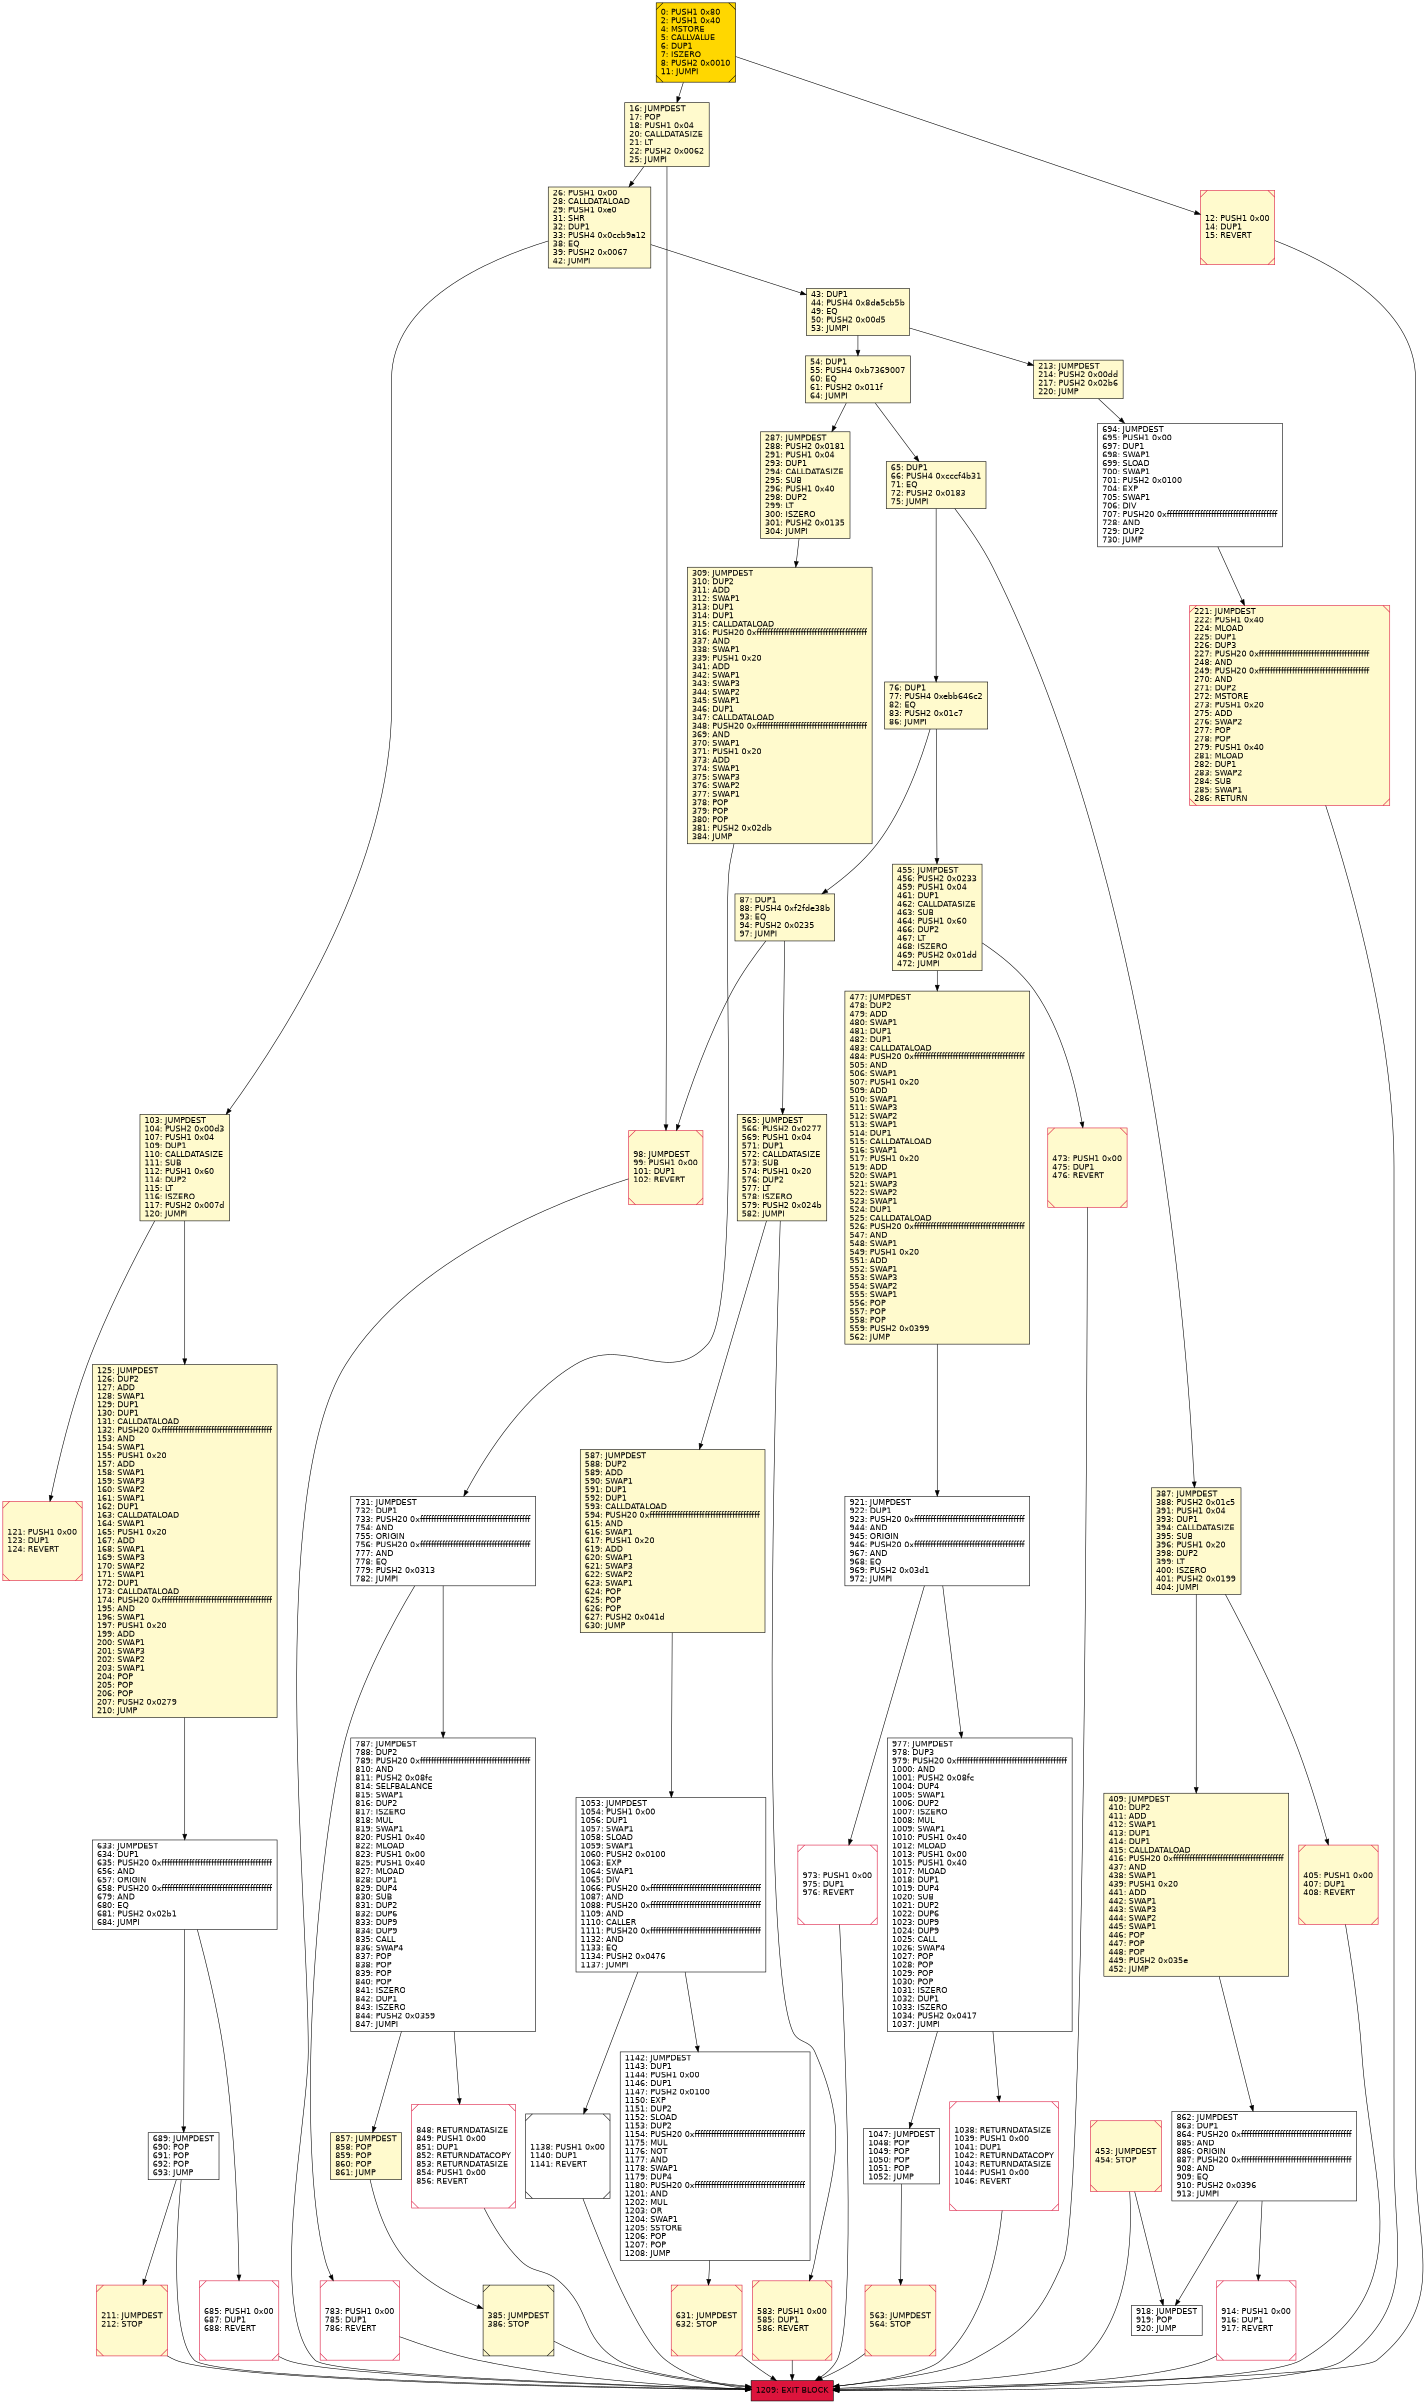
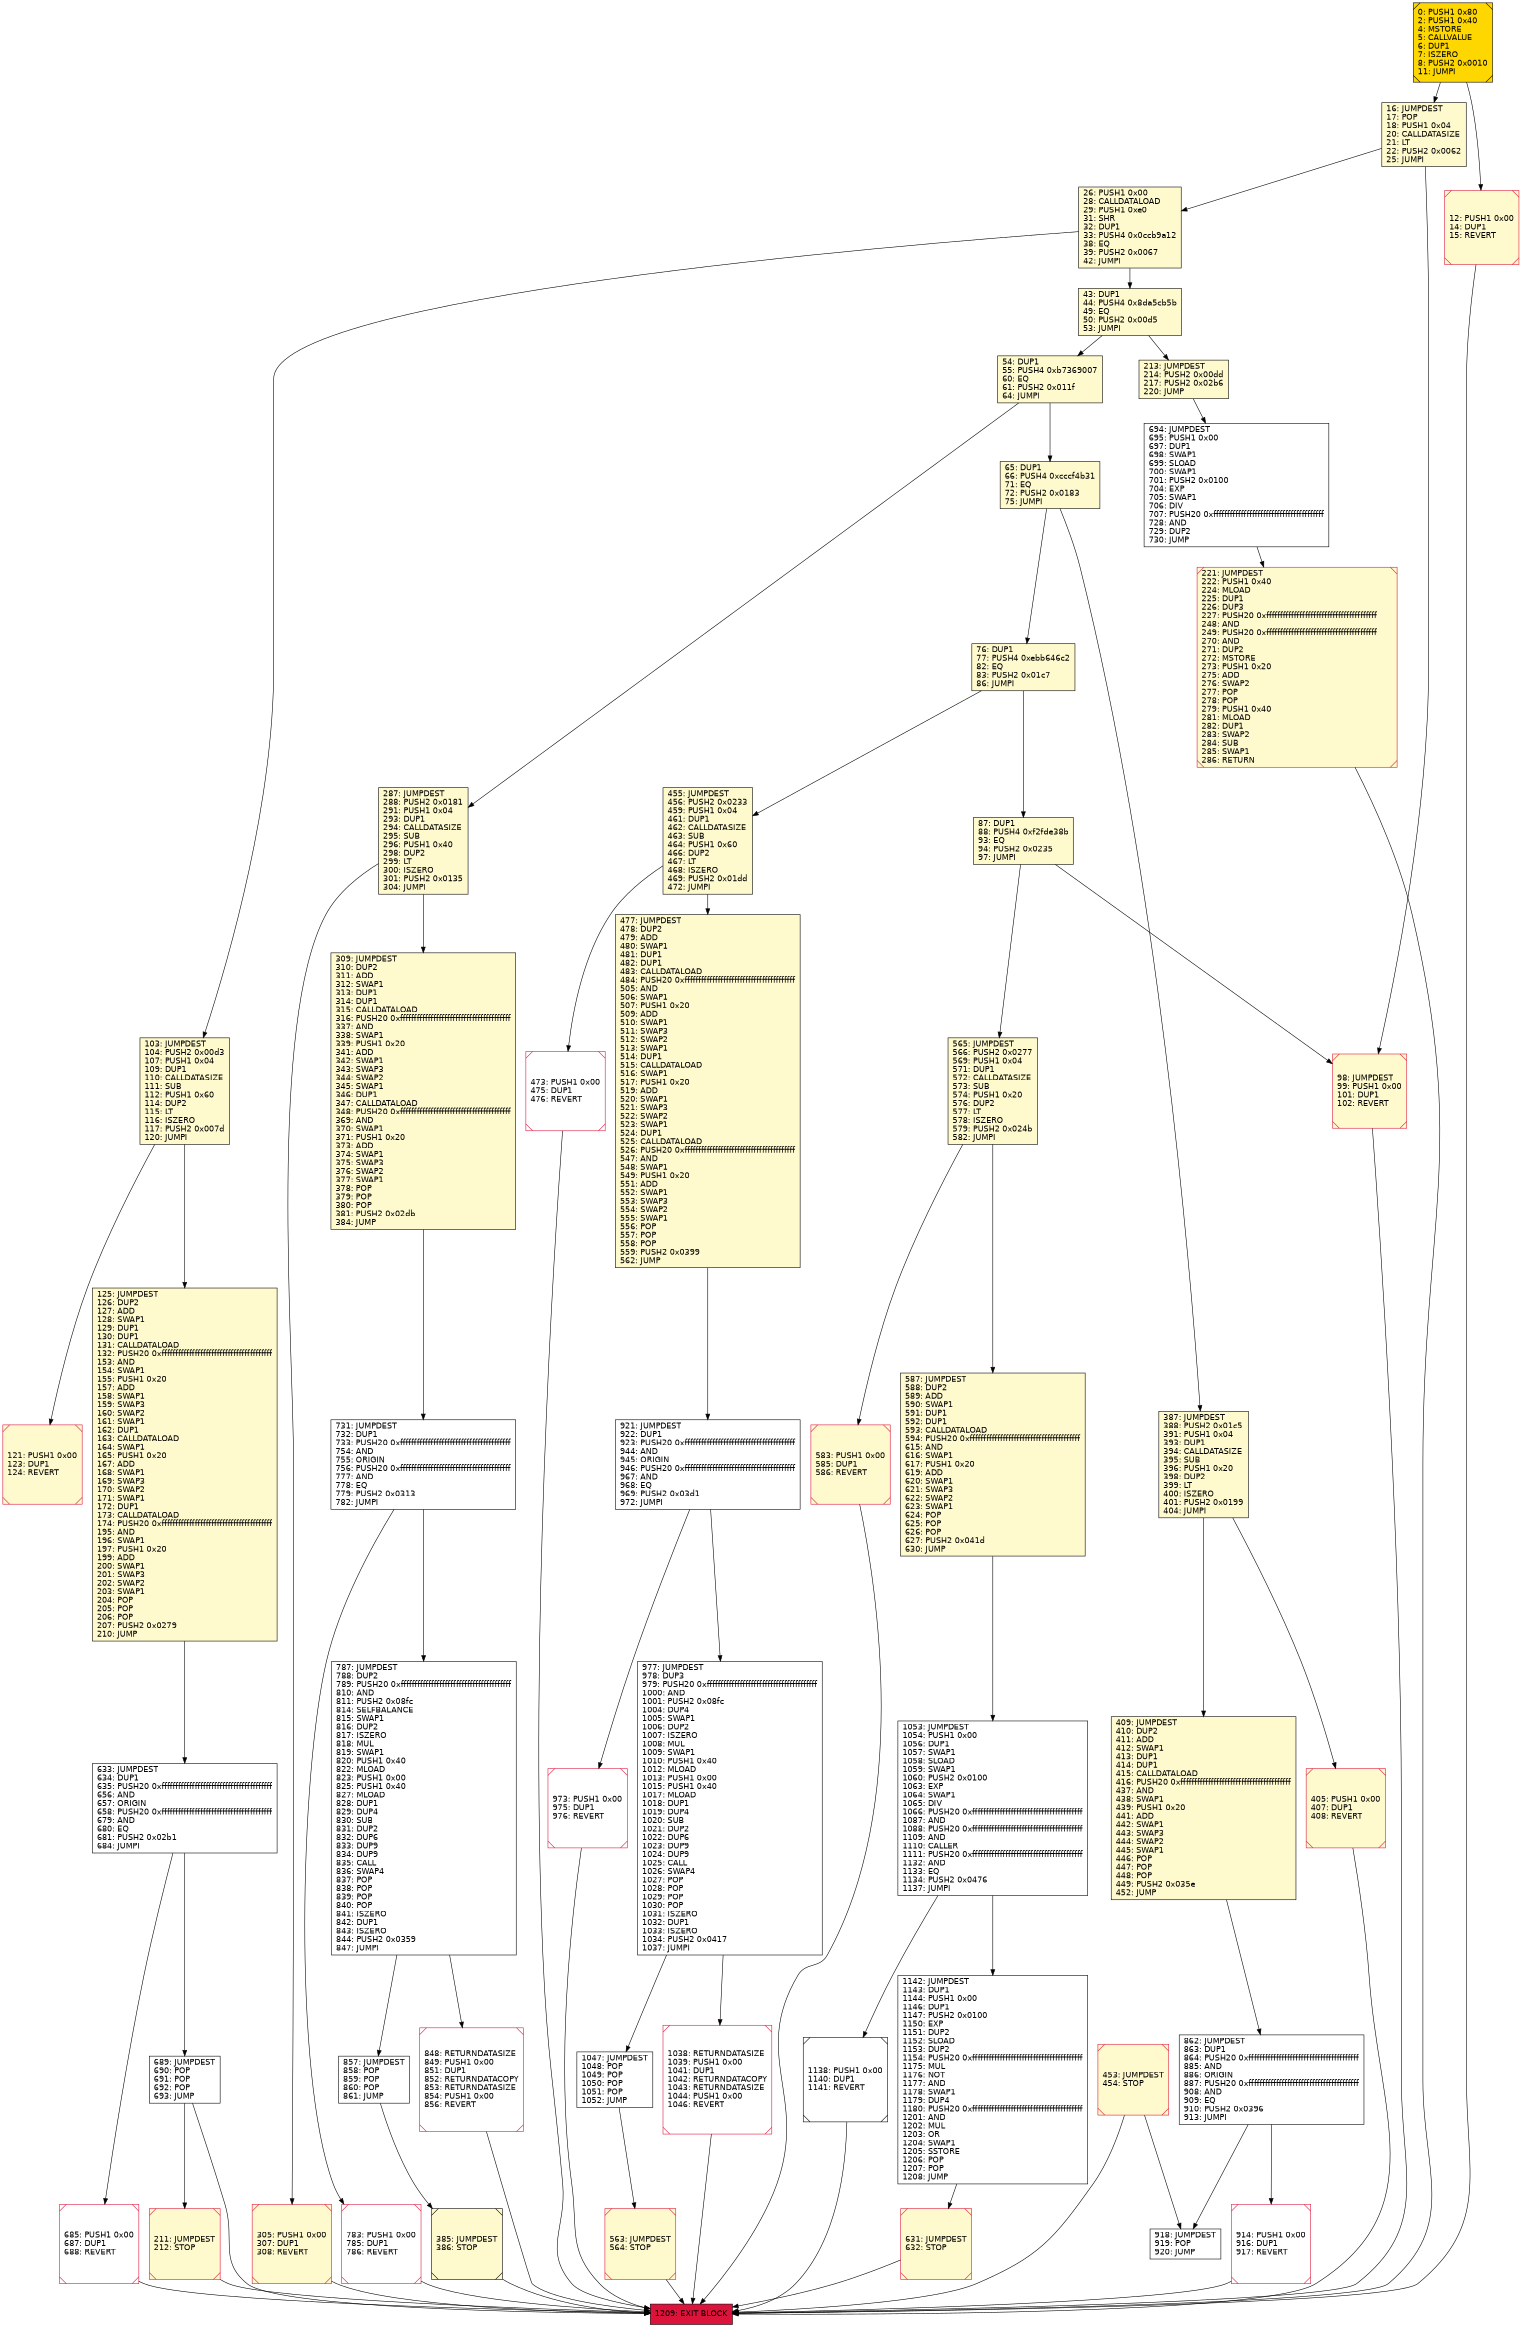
node "473: PUSH1 0x00 475: DUP1 476: REVERT": fillcolor lemonchiffon -> white
node "857: JUMPDEST 858: POP 859: POP 860: POP 861: JUMP": fillcolor lemonchiffon -> white
node "305: PUSH1 0x00 307: DUP1 308: REVERT": added
